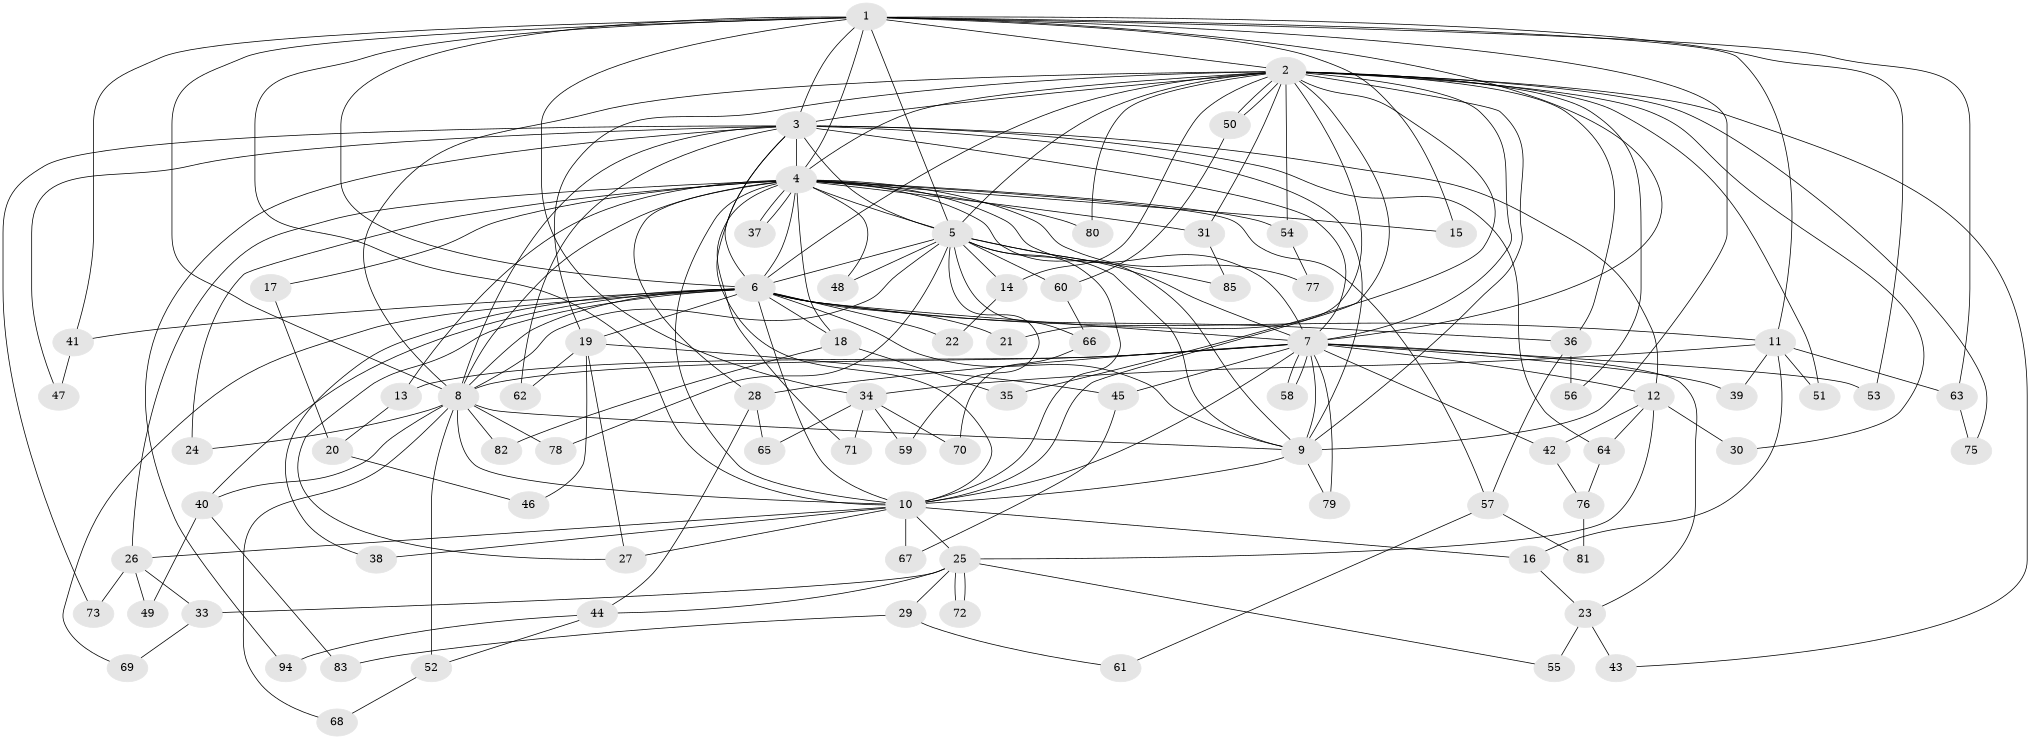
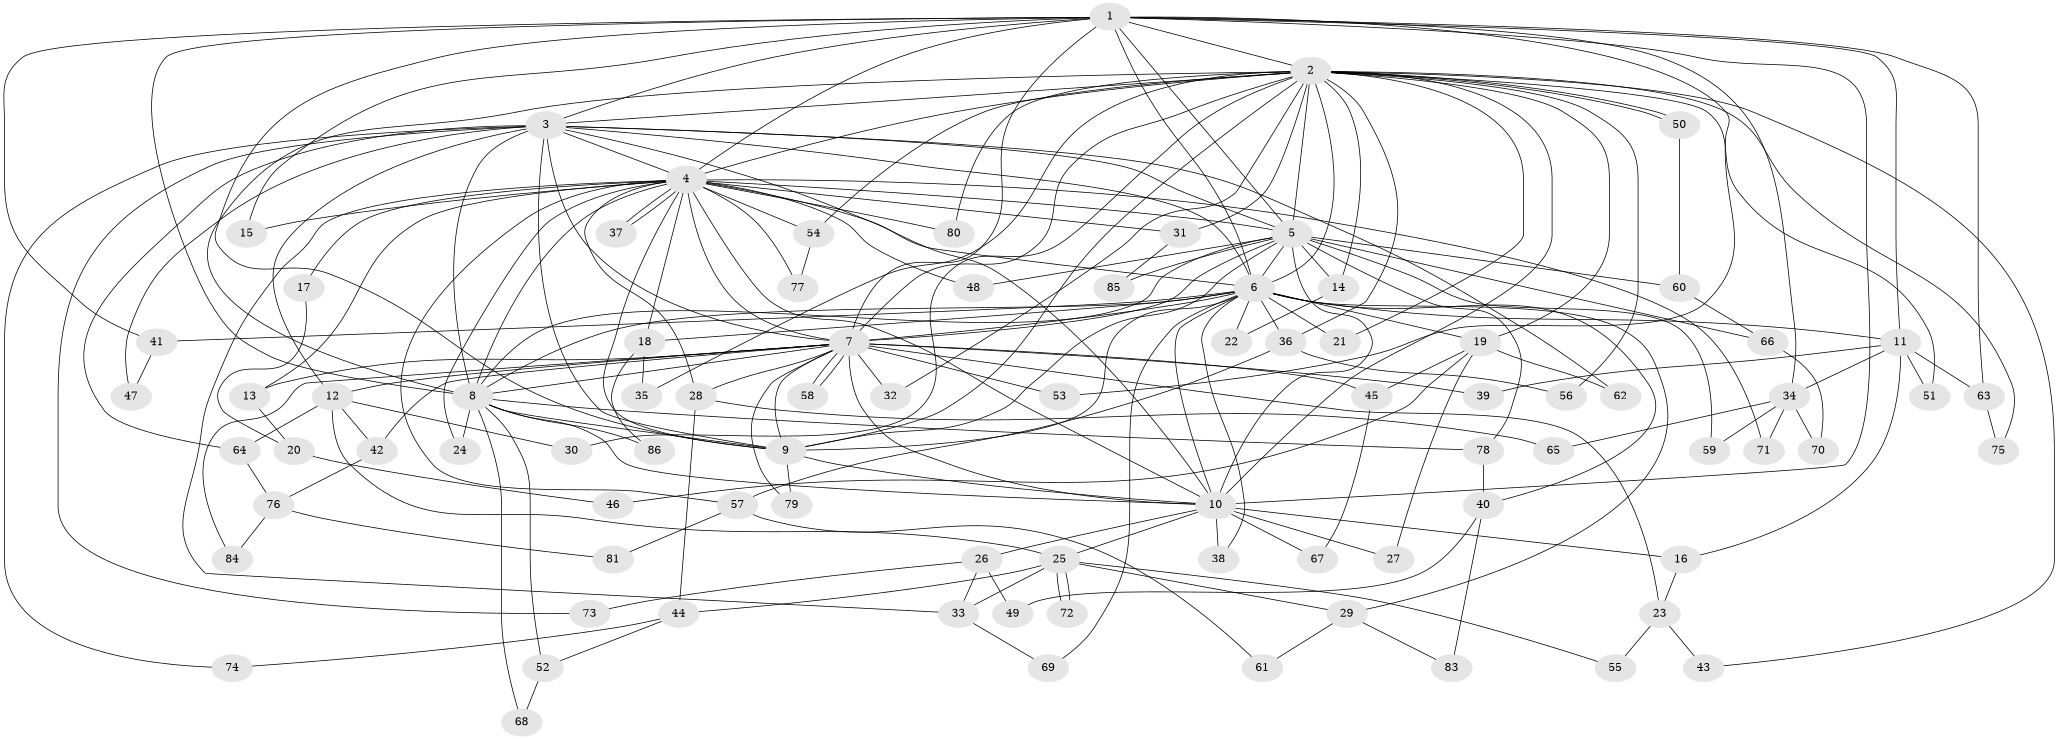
edge "4" -- "26": now "4" -- "33"
node "32": added
edge "6" -- "27": now "6" -- "29"
node "82": label "82" -> "86"
edge "8" -- "40": now "78" -- "40"
node "84": added
node "94": label "94" -> "74"
